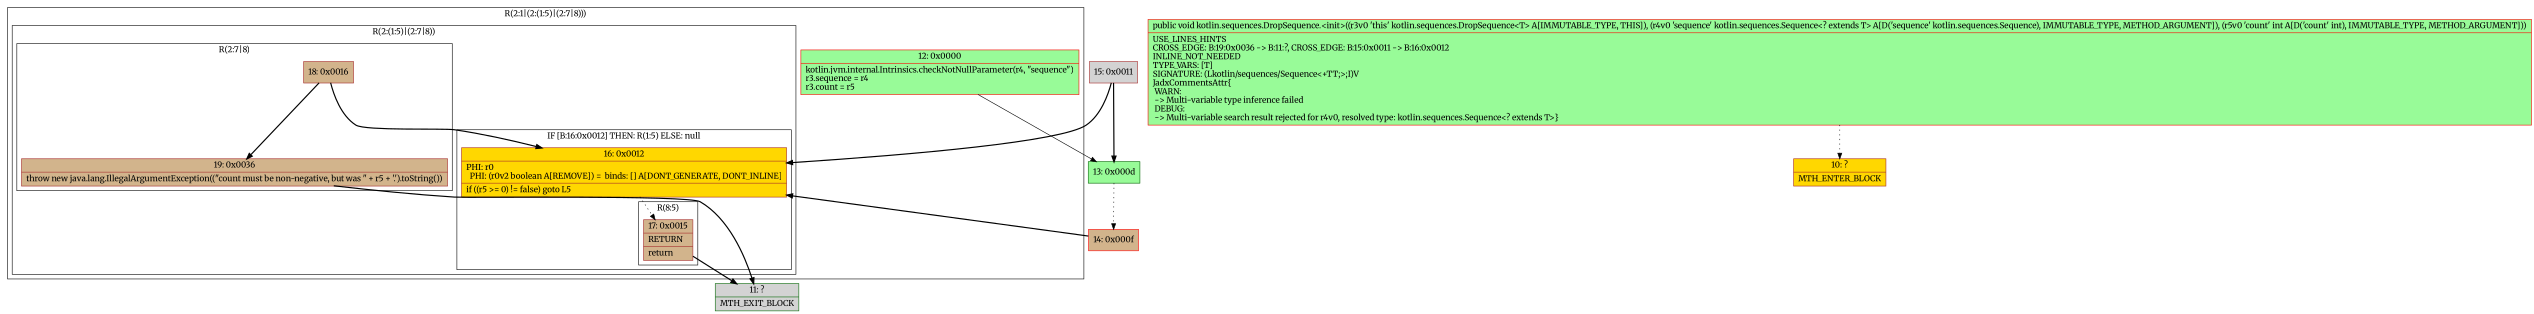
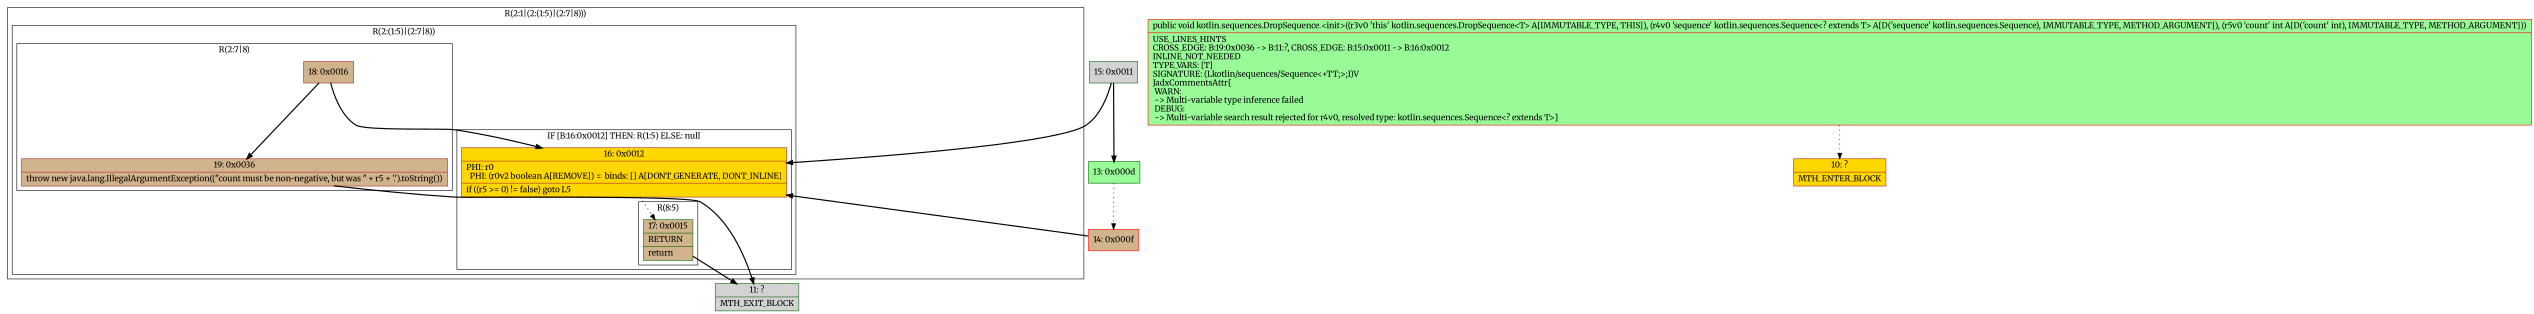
node "12: 0x0000": removed
node "15: 0x0011": color brown -> darkgreen
node "17: 0x0015": color brown -> darkgreen
